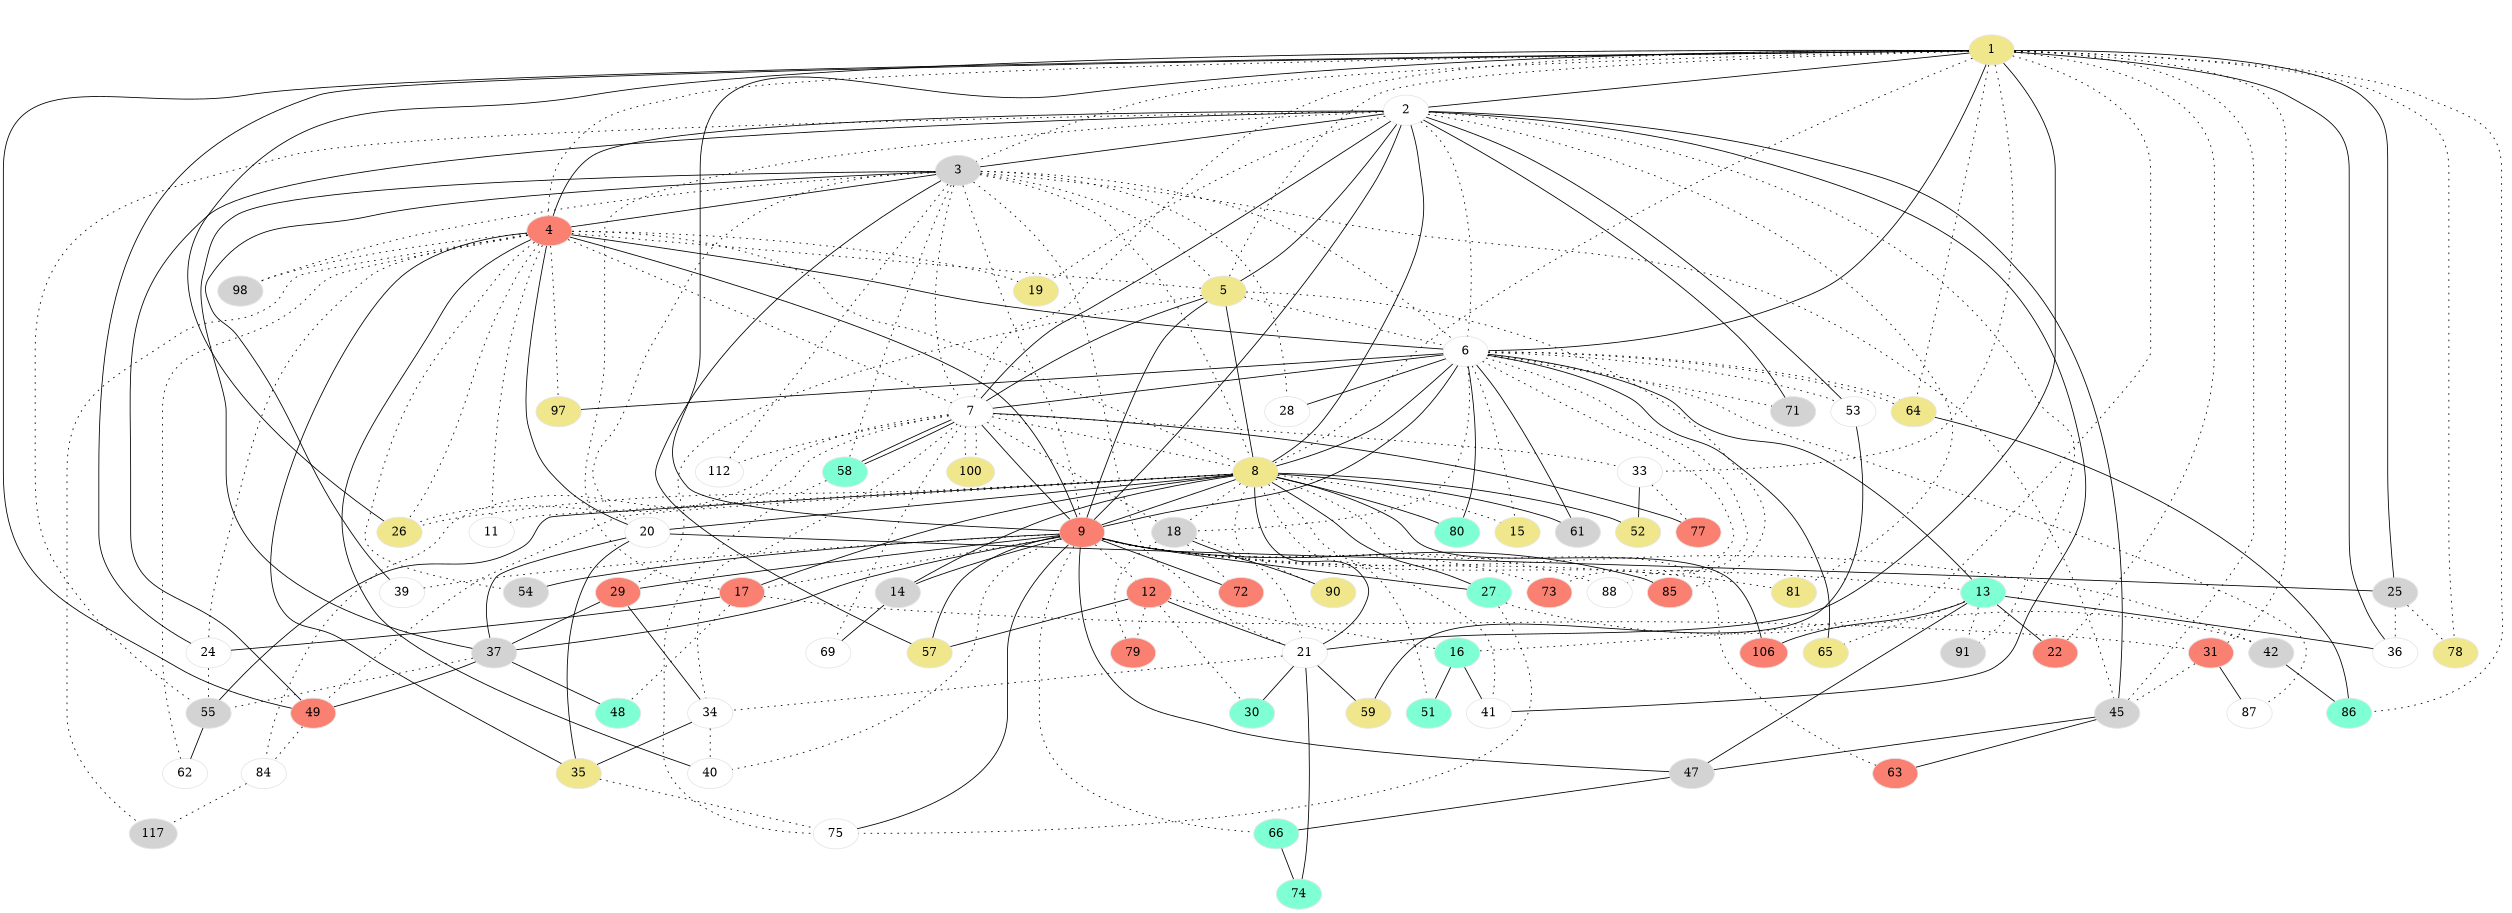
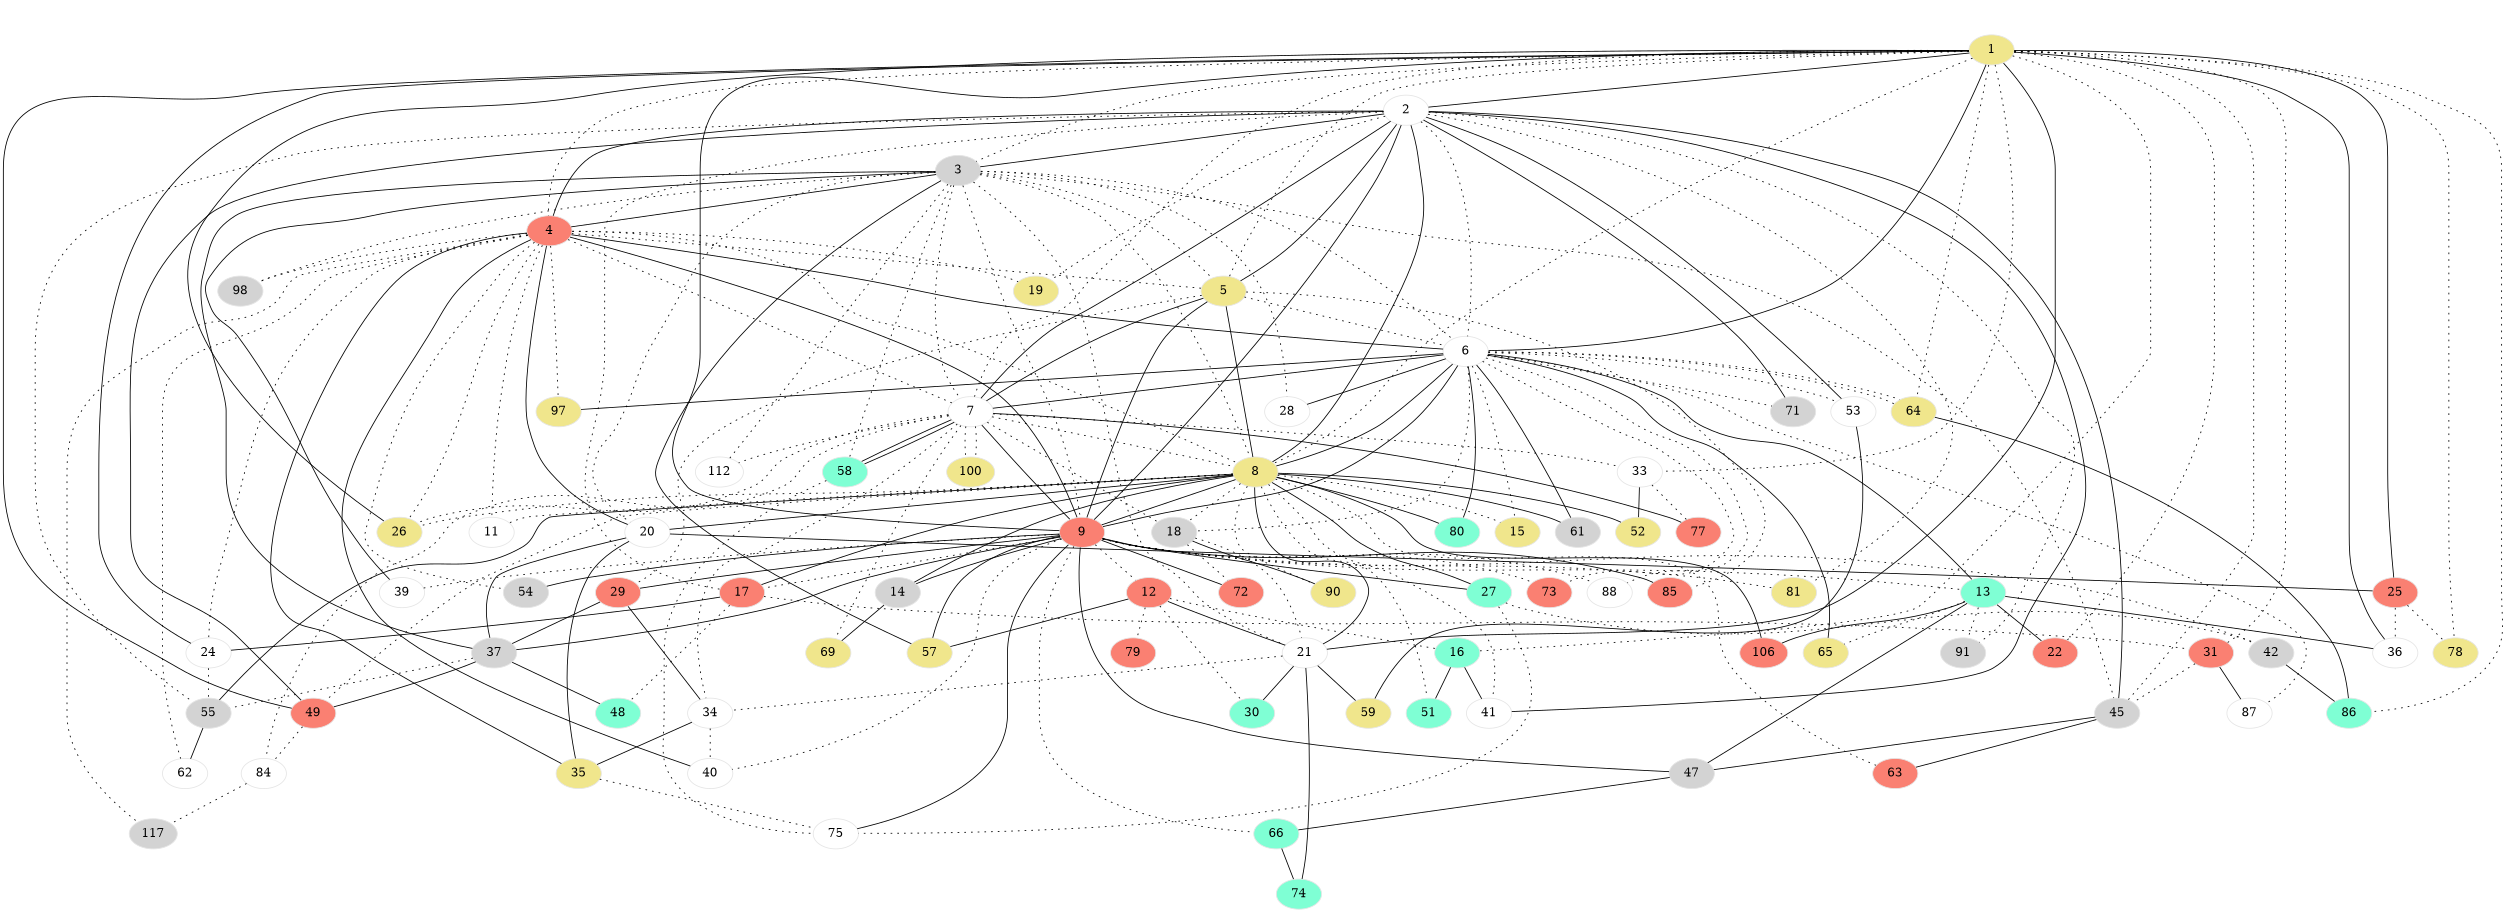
edge "18" -- "79": removed
node "25": fillcolor lightgrey -> salmon
node "69": fillcolor white -> khaki
